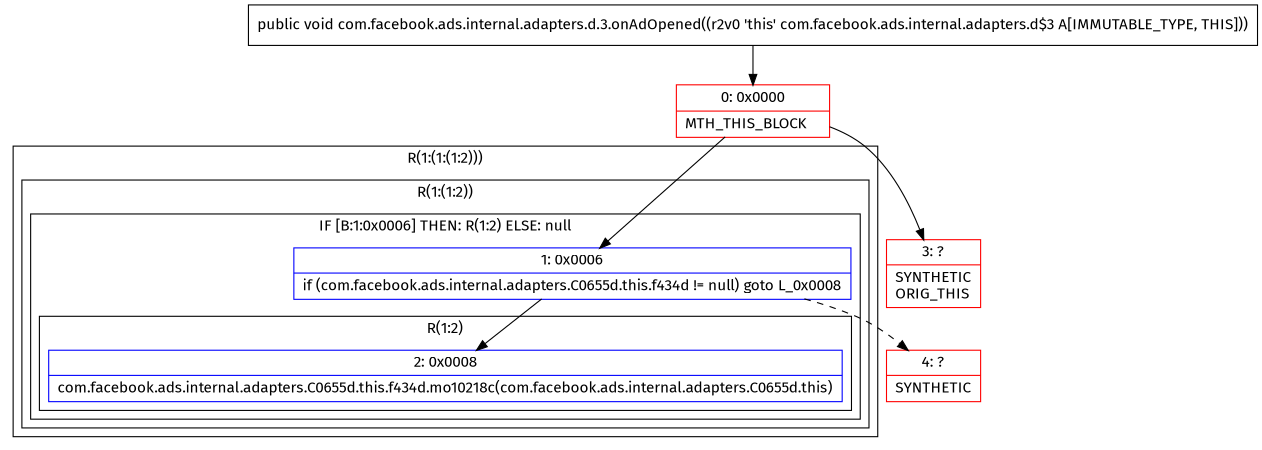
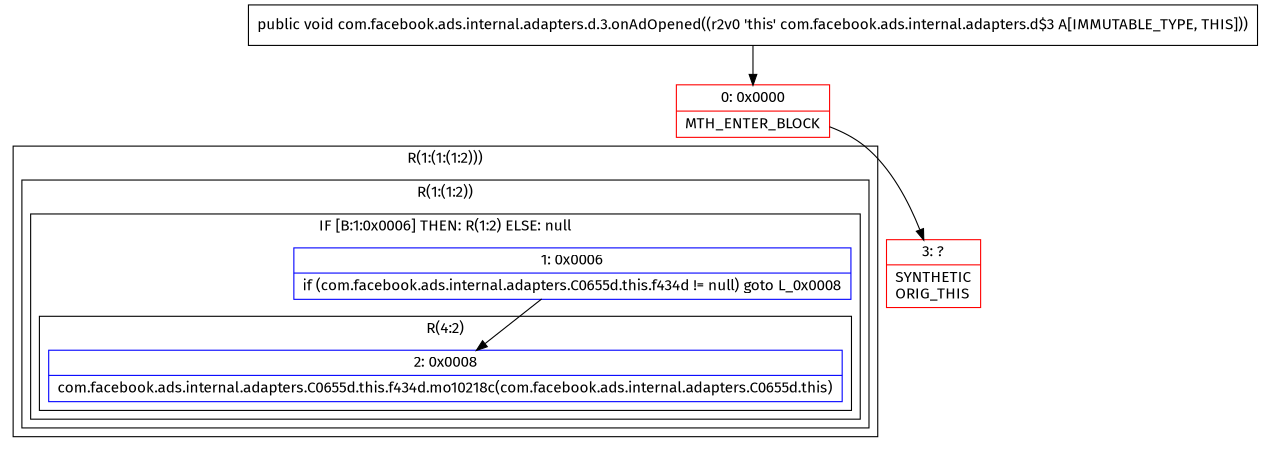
node "0: 0x0000": text "MTH_THIS_BLOCK" -> "MTH_ENTER_BLOCK"
edge "0: 0x0000" -> "1: 0x0006": removed
cluster "R(1:2)": label "R(1:2)" -> "R(4:2)"
node "4: ?": removed
